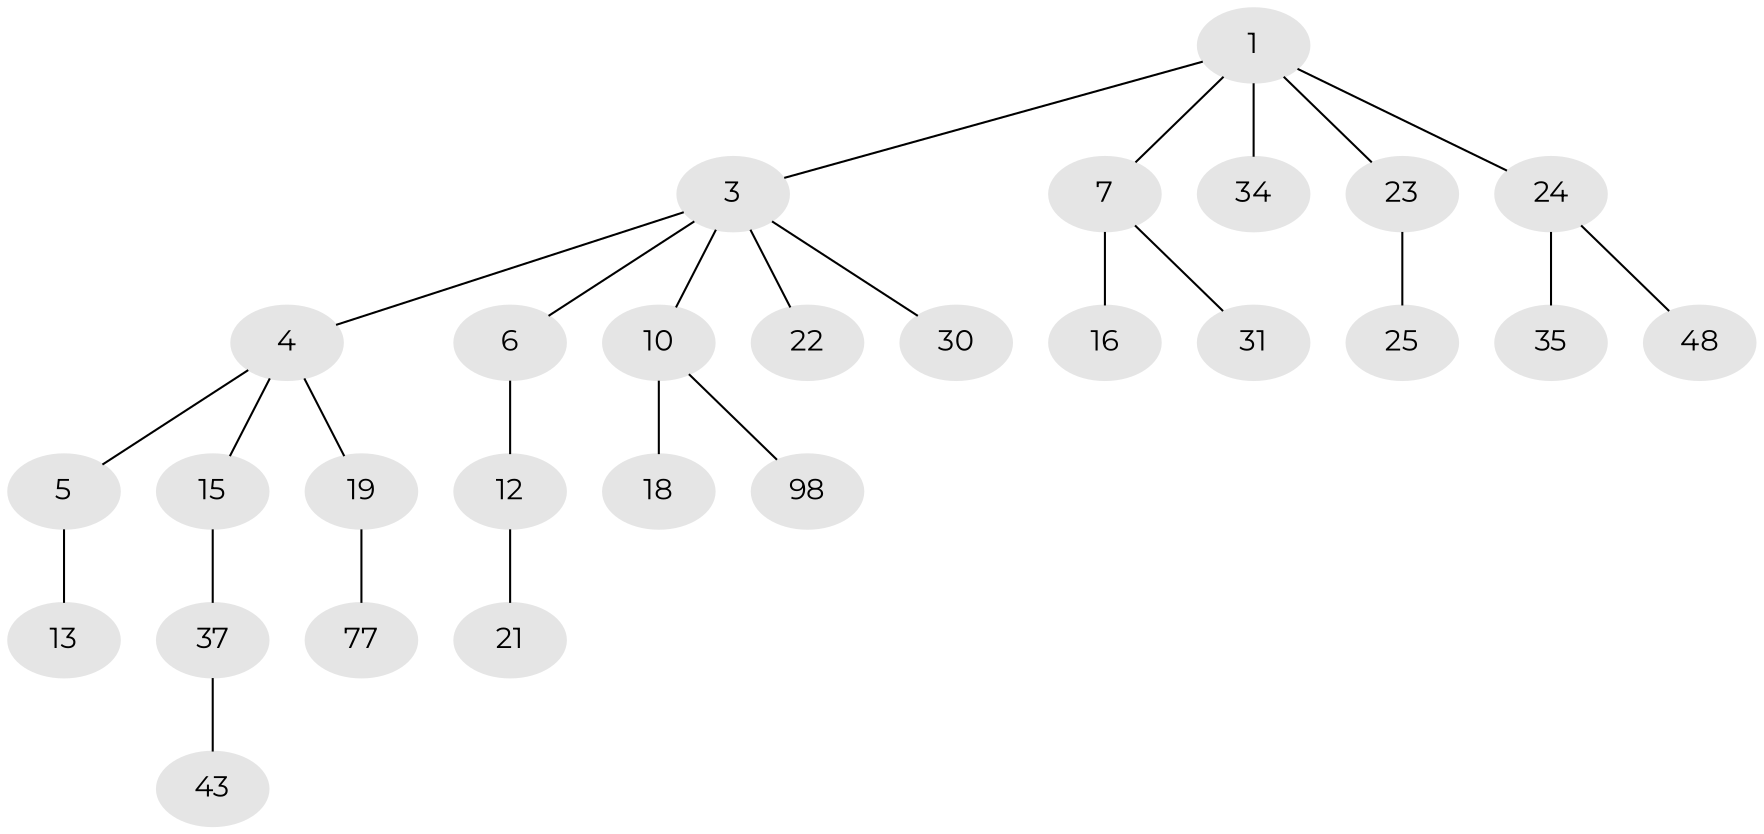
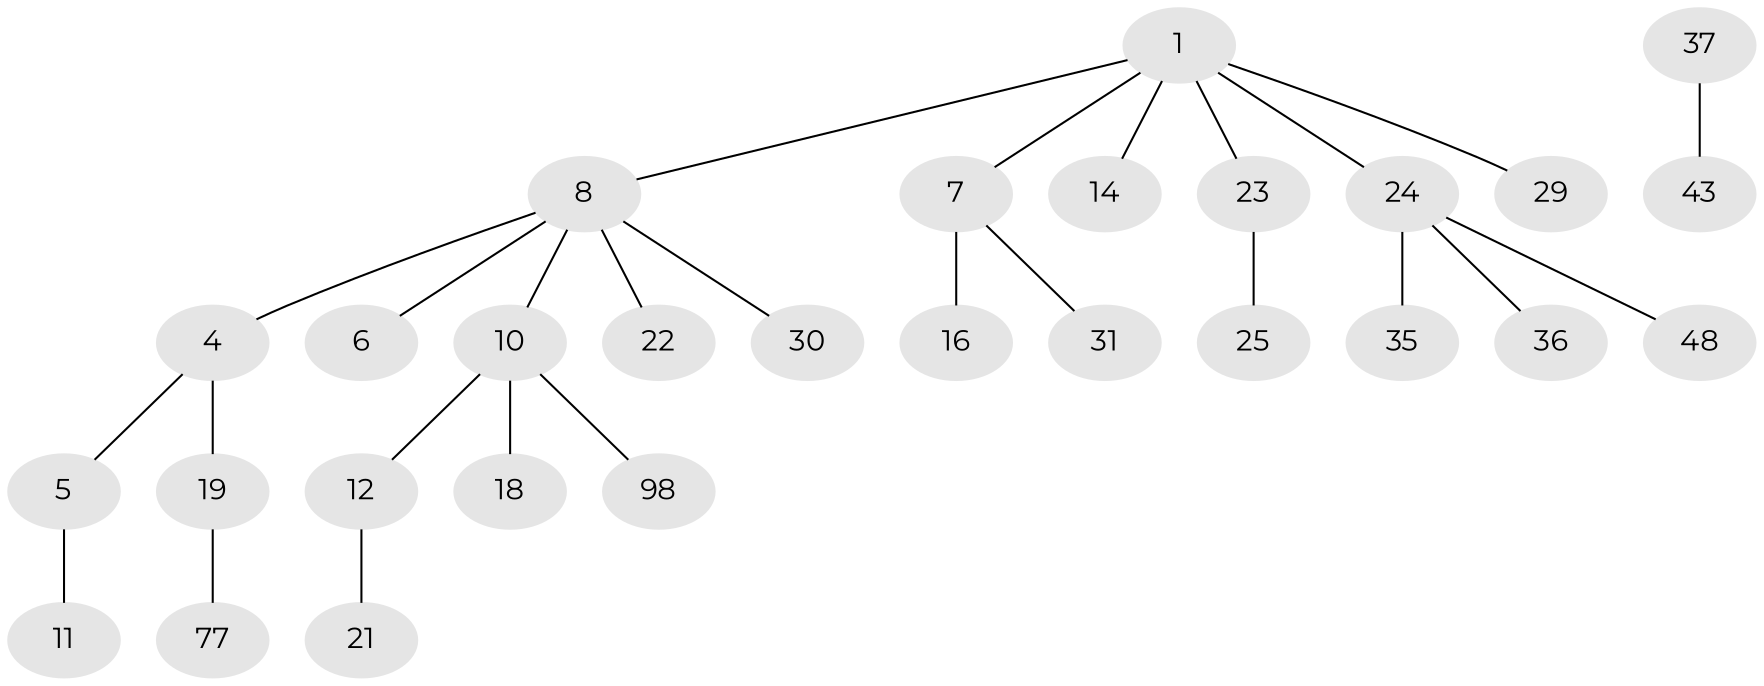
node "3": label "3" -> "8"
node "34": label "34" -> "14"
node "29": added
node "36": added
edge "6" -- "12": now "10" -- "12"
node "15": removed
node "13": label "13" -> "11"
